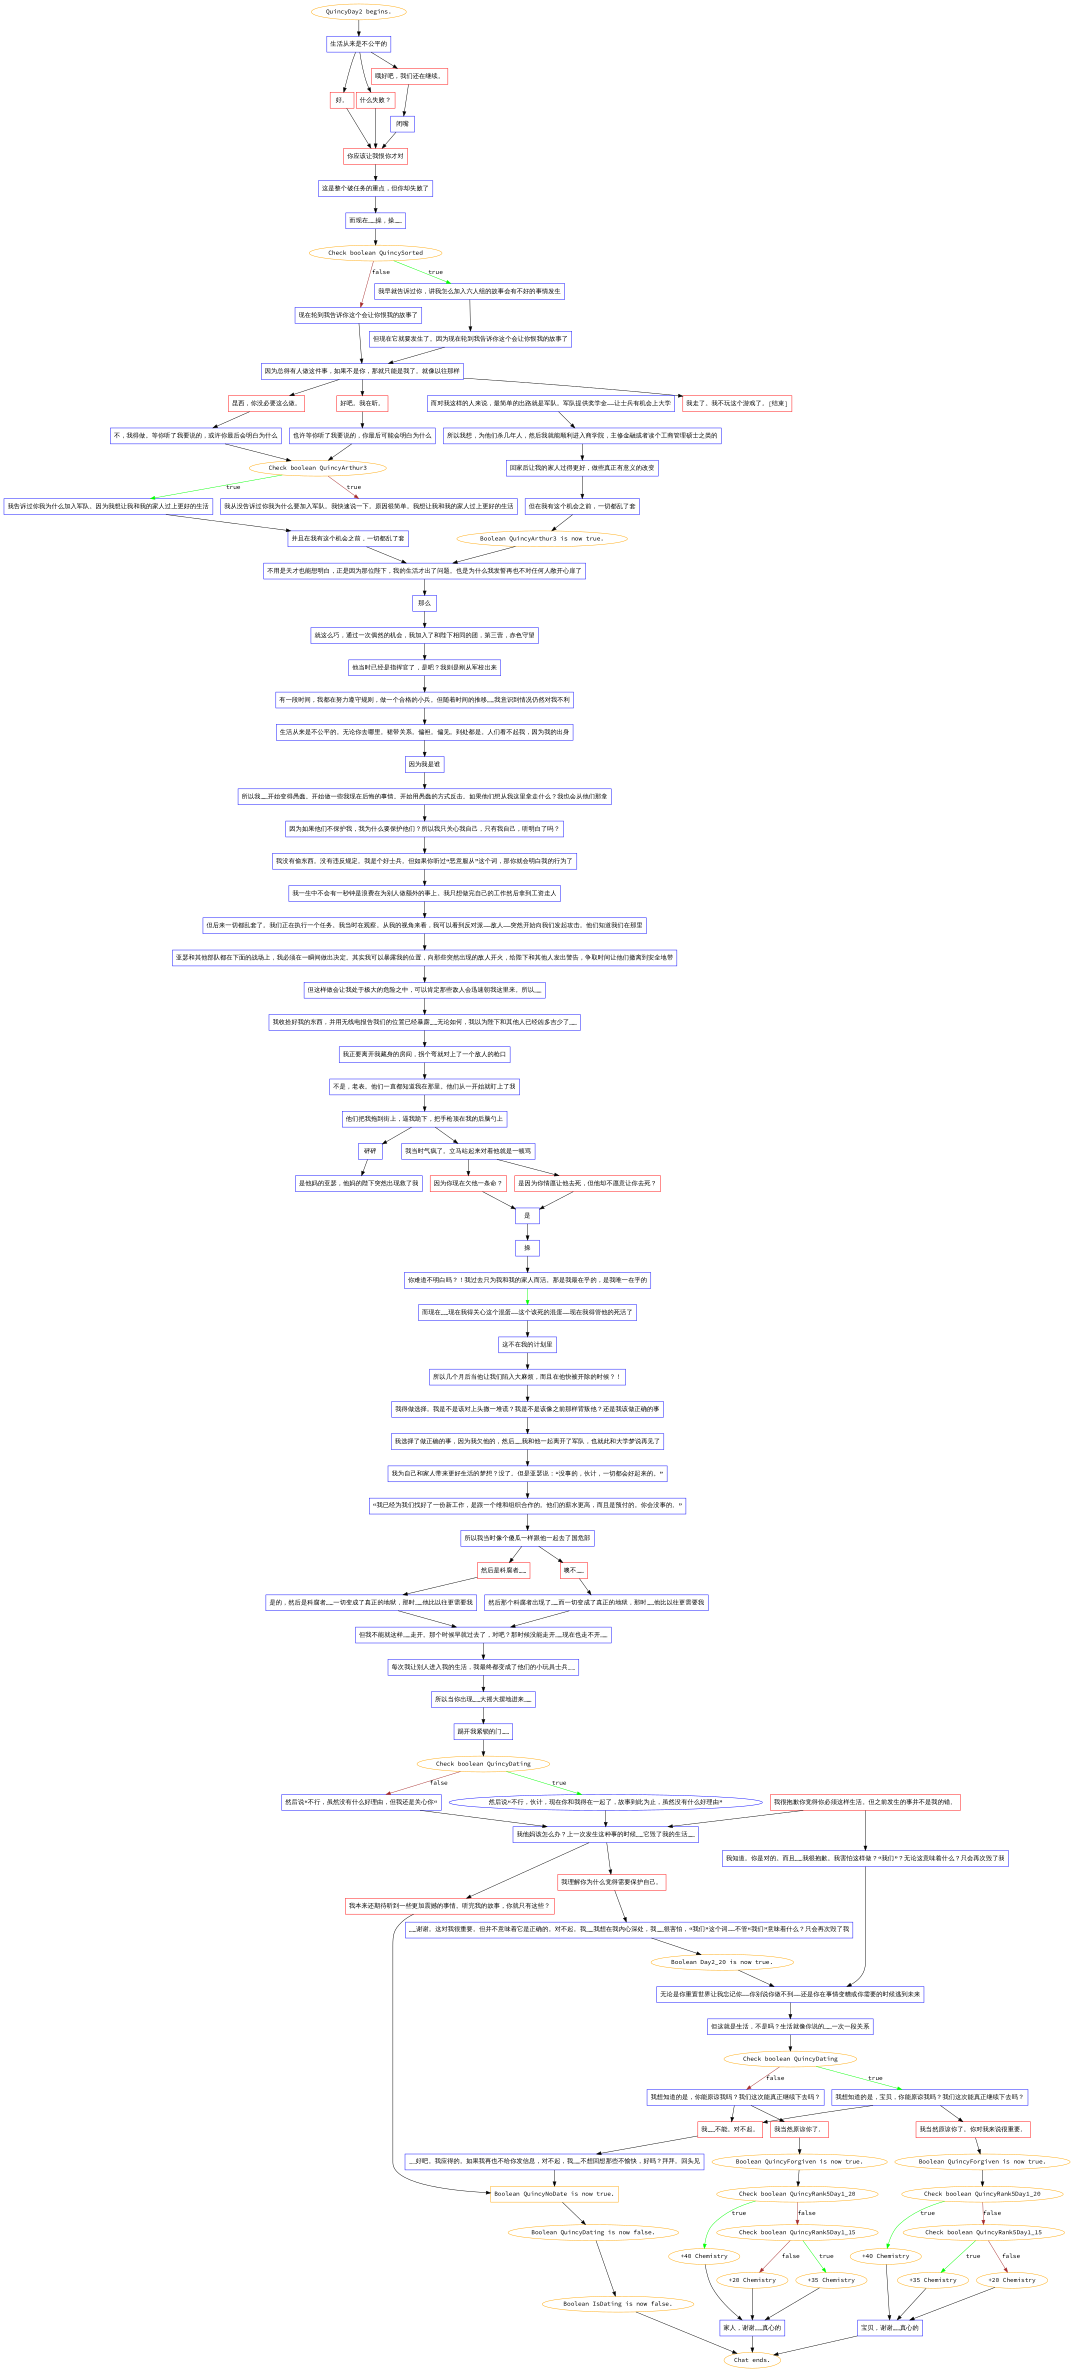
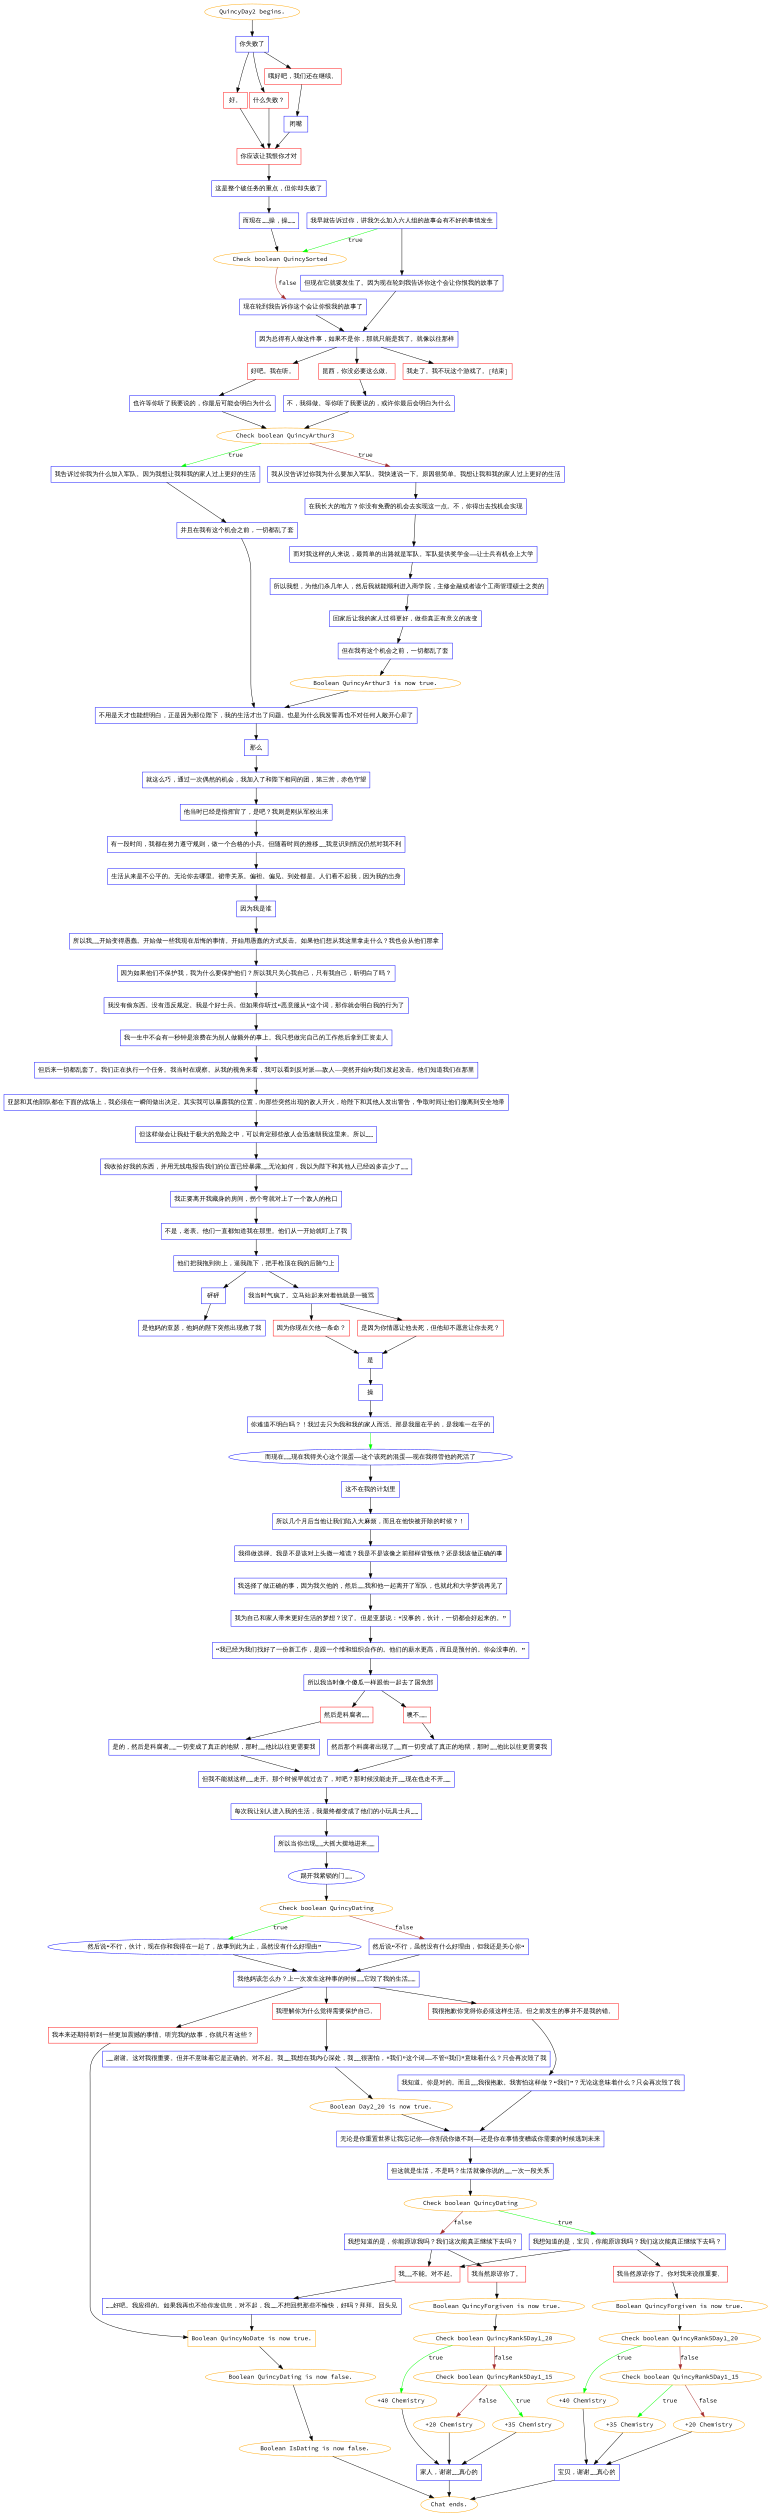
node "生活从来是不公平的": label "生活从来是不公平的" -> "你失败了"
edge "Check boolean QuincySorted" -> "我早就告诉过你，讲我怎么加入六人组的故事会有不好的事情发生": reversed
node "在我长大的地方？你没有免费的机会去实现这一点。不，你得出去找机会实现": added
node "而现在……现在我得关心这个混蛋——这个该死的混蛋——现在我得管他的死活了": shape box -> ellipse
node "踢开我紧锁的门……": shape box -> ellipse
edge "我很抱歉你觉得你必须这样生活。但之前发生的事并不是我的错。" -> "我他妈该怎么办？上一次发生这种事的时候……它毁了我的生活……": reversed
